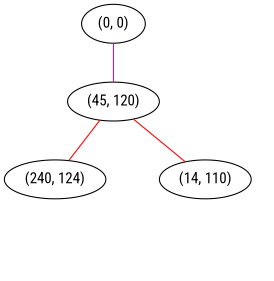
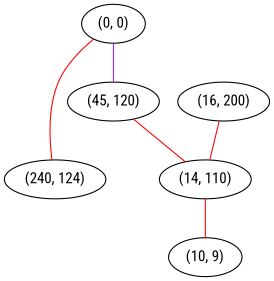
node "(16, 200)": added
edge "(45, 120)" -- "(240, 124)": now "(0, 0)" -- "(240, 124)"
node "(10, 9)": added
